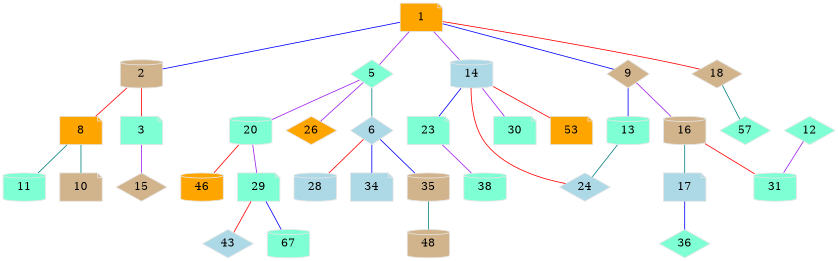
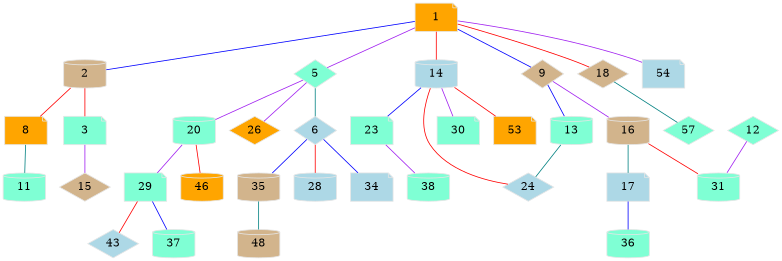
edge "1" -- "14": color purple -> red
node "54": added
node "10": removed
node "67": label "67" -> "37"
node "36": shape diamond -> cylinder
